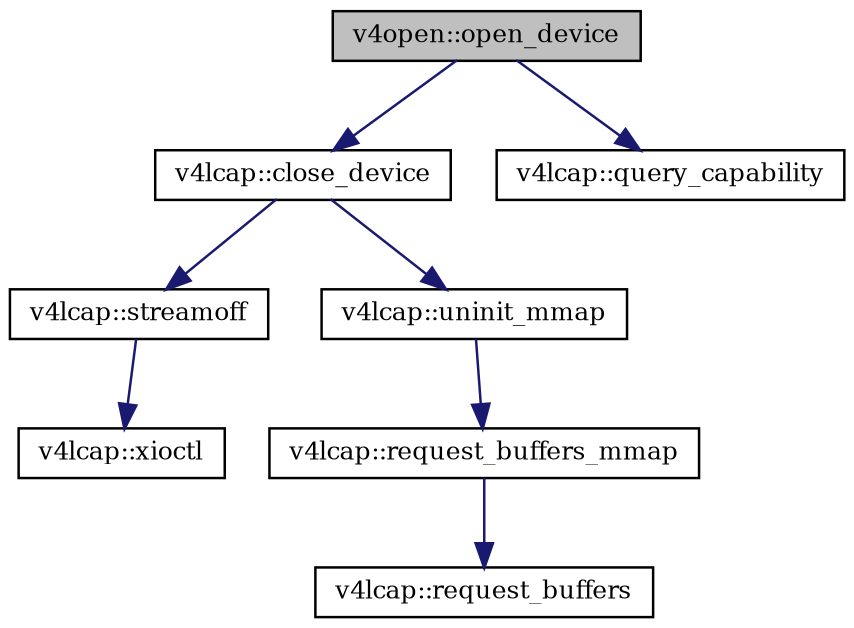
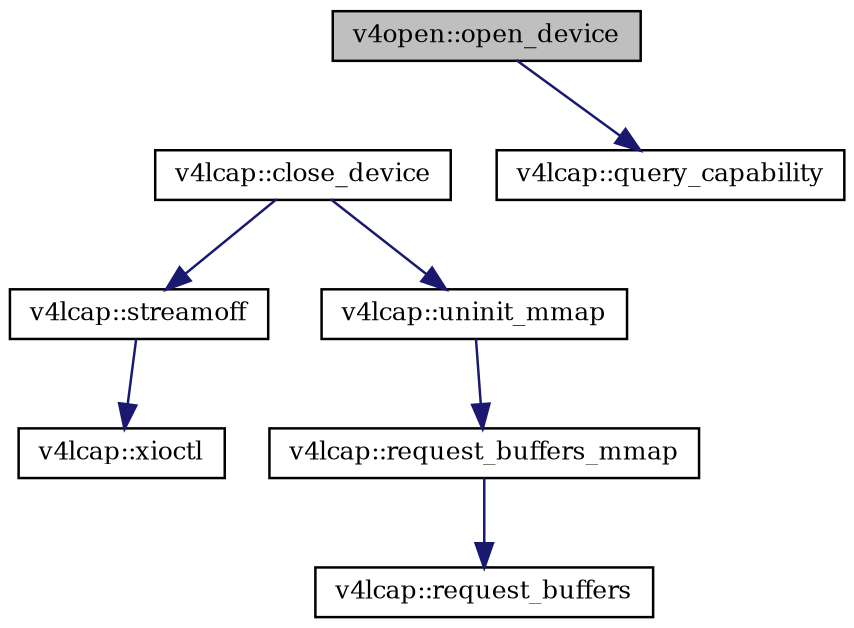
edge "v4open::open_device" -> "v4lcap::close_device": removed
